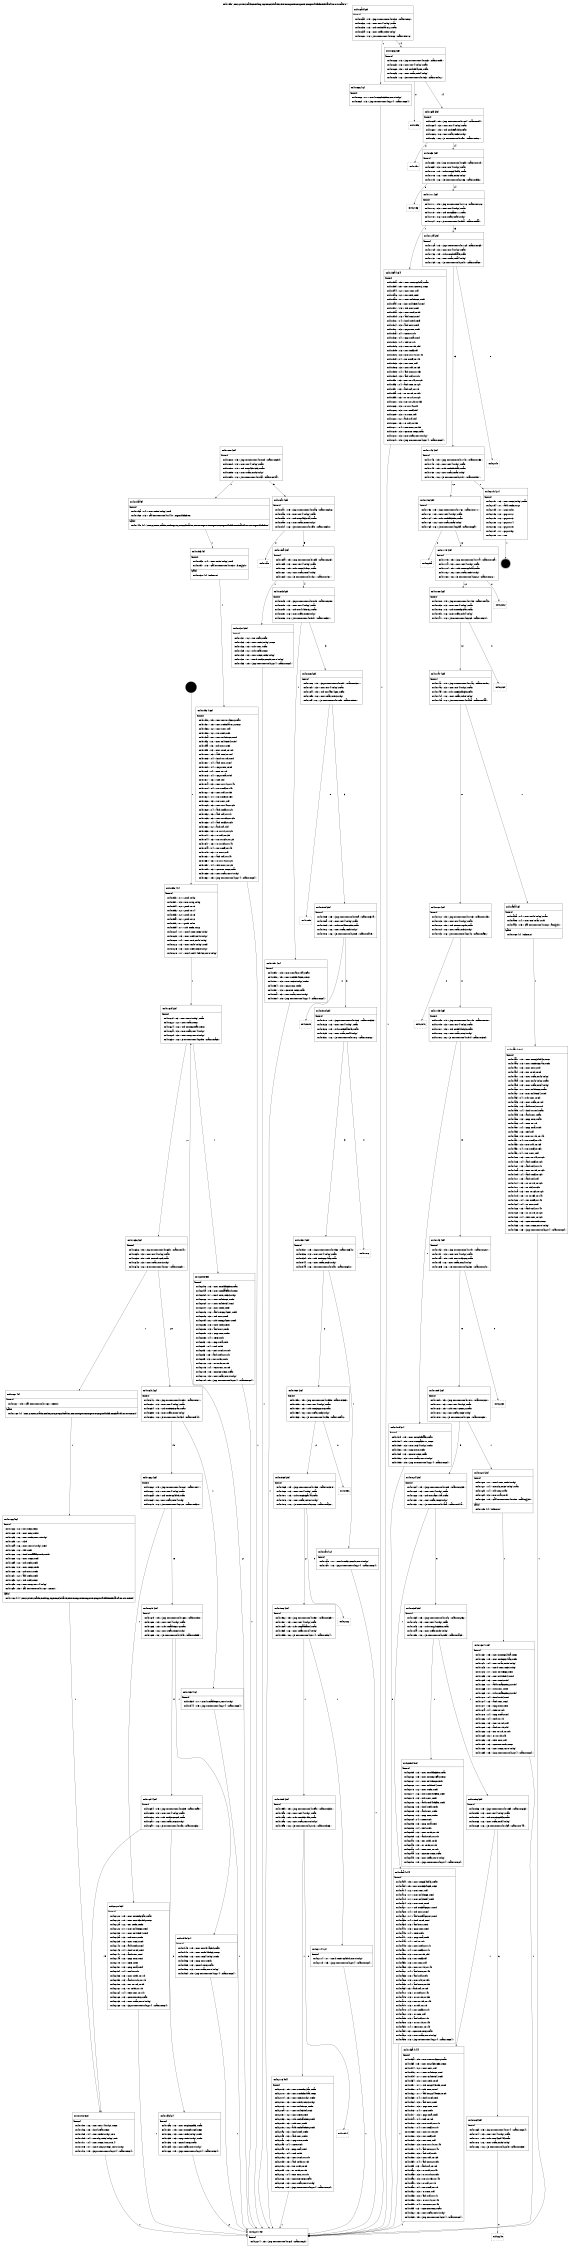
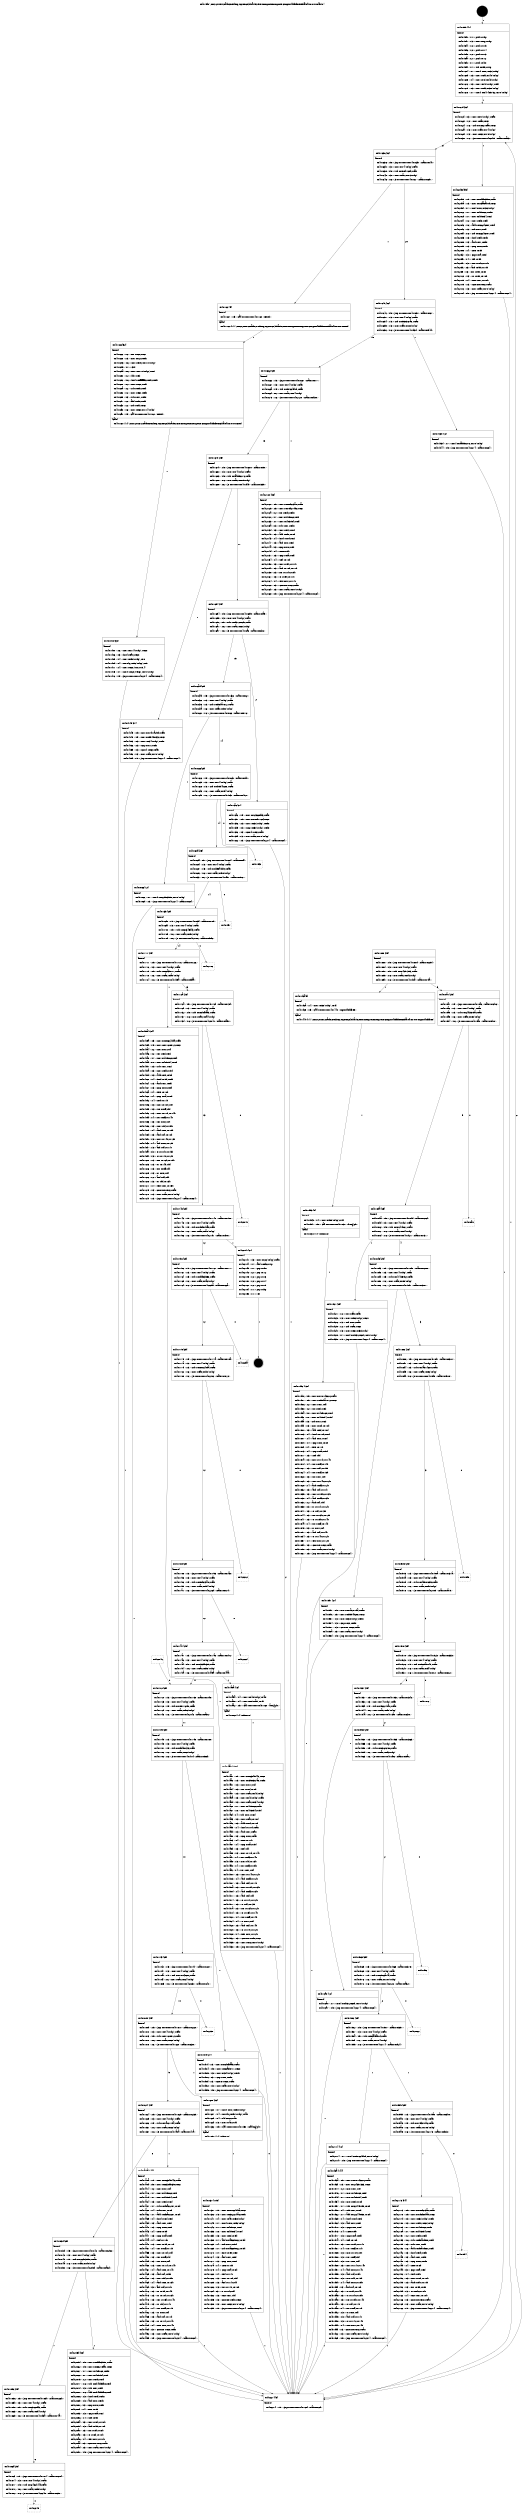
edge "0x4017c0 [25]" -> "0x40204c": reversed
node "0x402009": removed
edge "0x401856 [25]" -> "0x401d3a [144]": removed, label "1"
edge "0x401694 [25]" -> "0x401d00 [33]": now "0x401694 [25]" -> "0x4016ad [25]"
